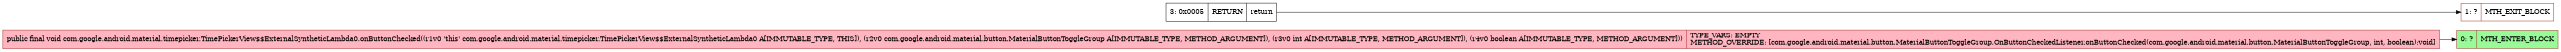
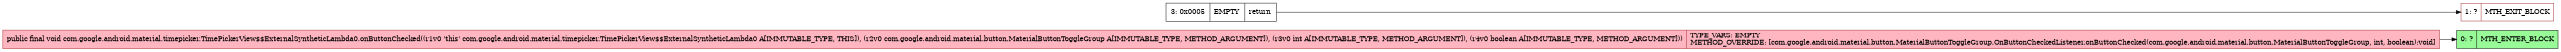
node "3: 0x0005": text "RETURN" -> "EMPTY"
node "0: ?": color brown -> black
